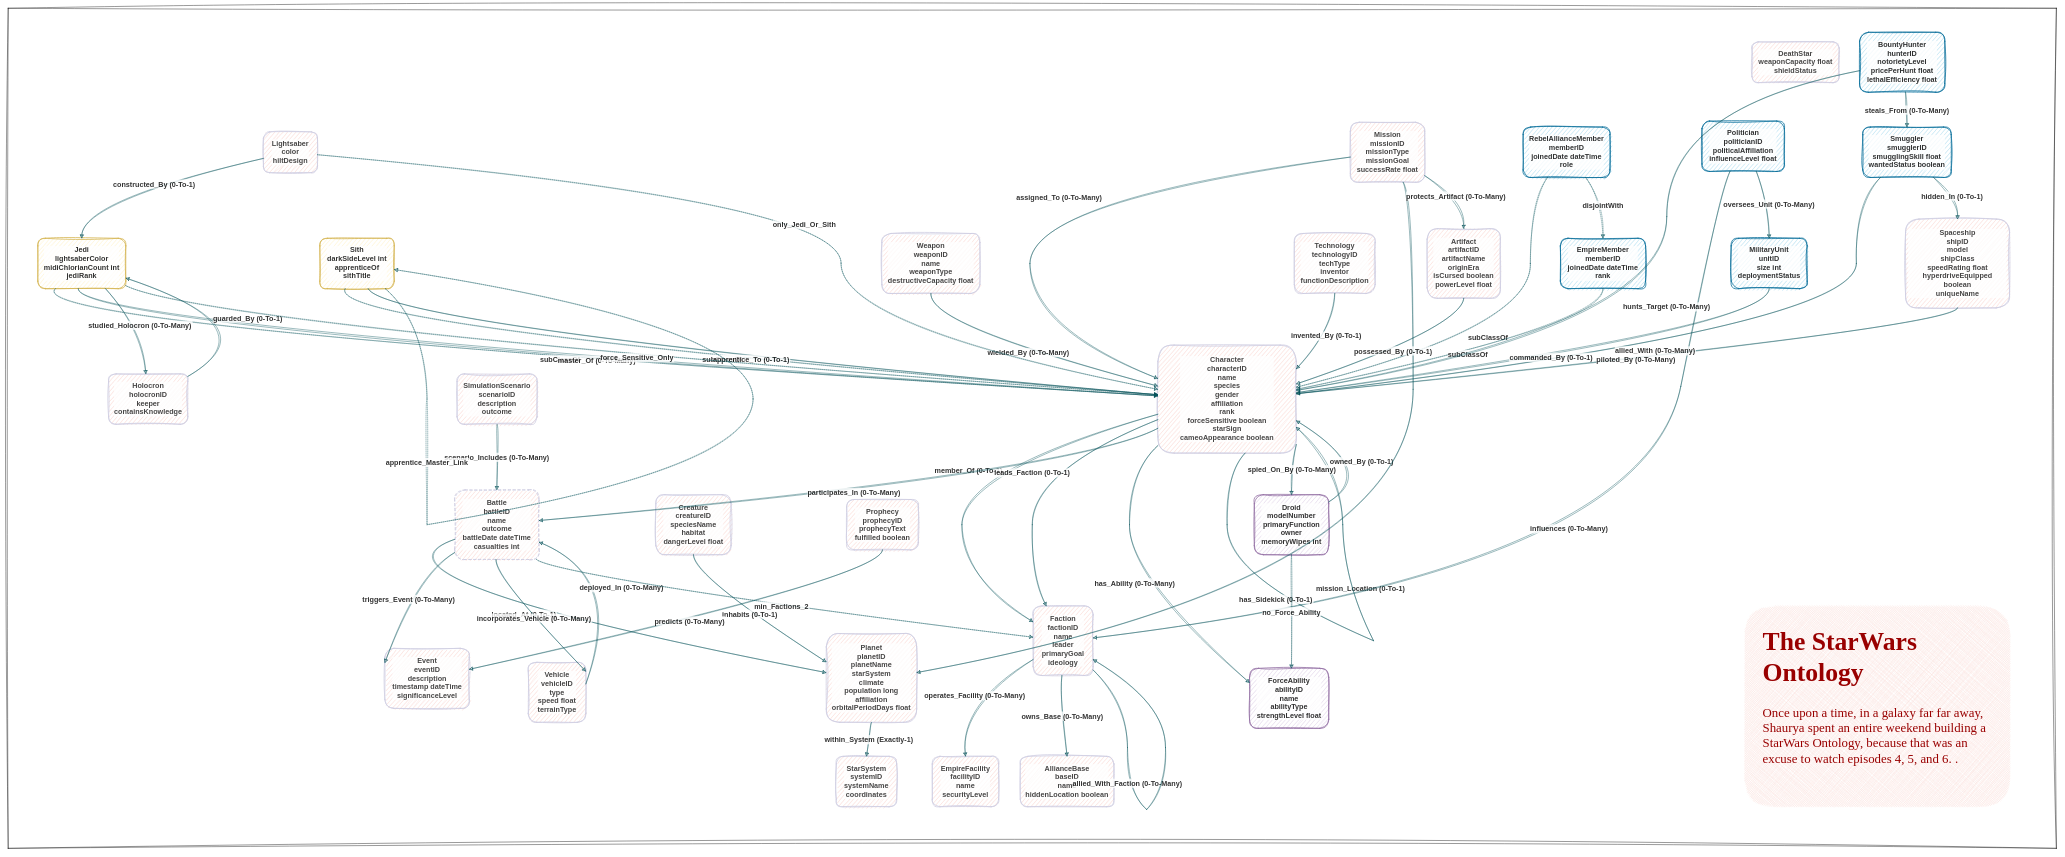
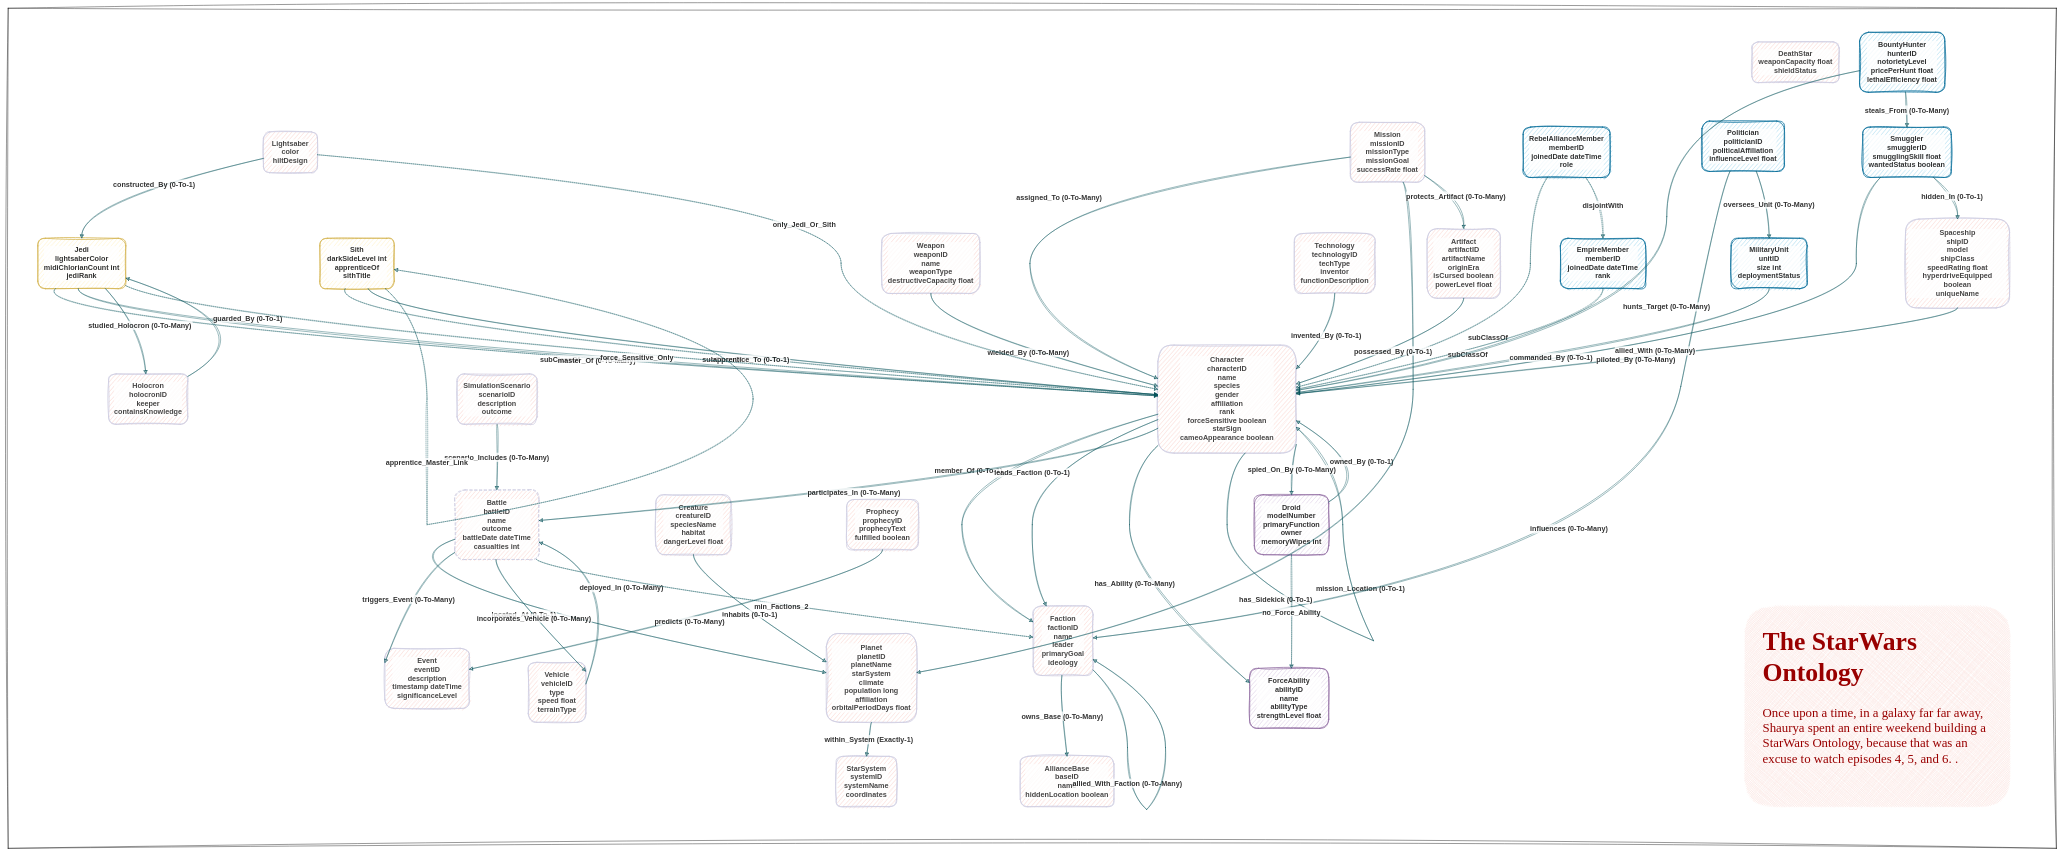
edge "Faction factionID name leader primaryGoal ideology" -> "EmpireFacility facilityID name securityLevel": removed, label "operates_Facility (0-To-Many)"
node "EmpireFacility facilityID name securityLevel": removed
